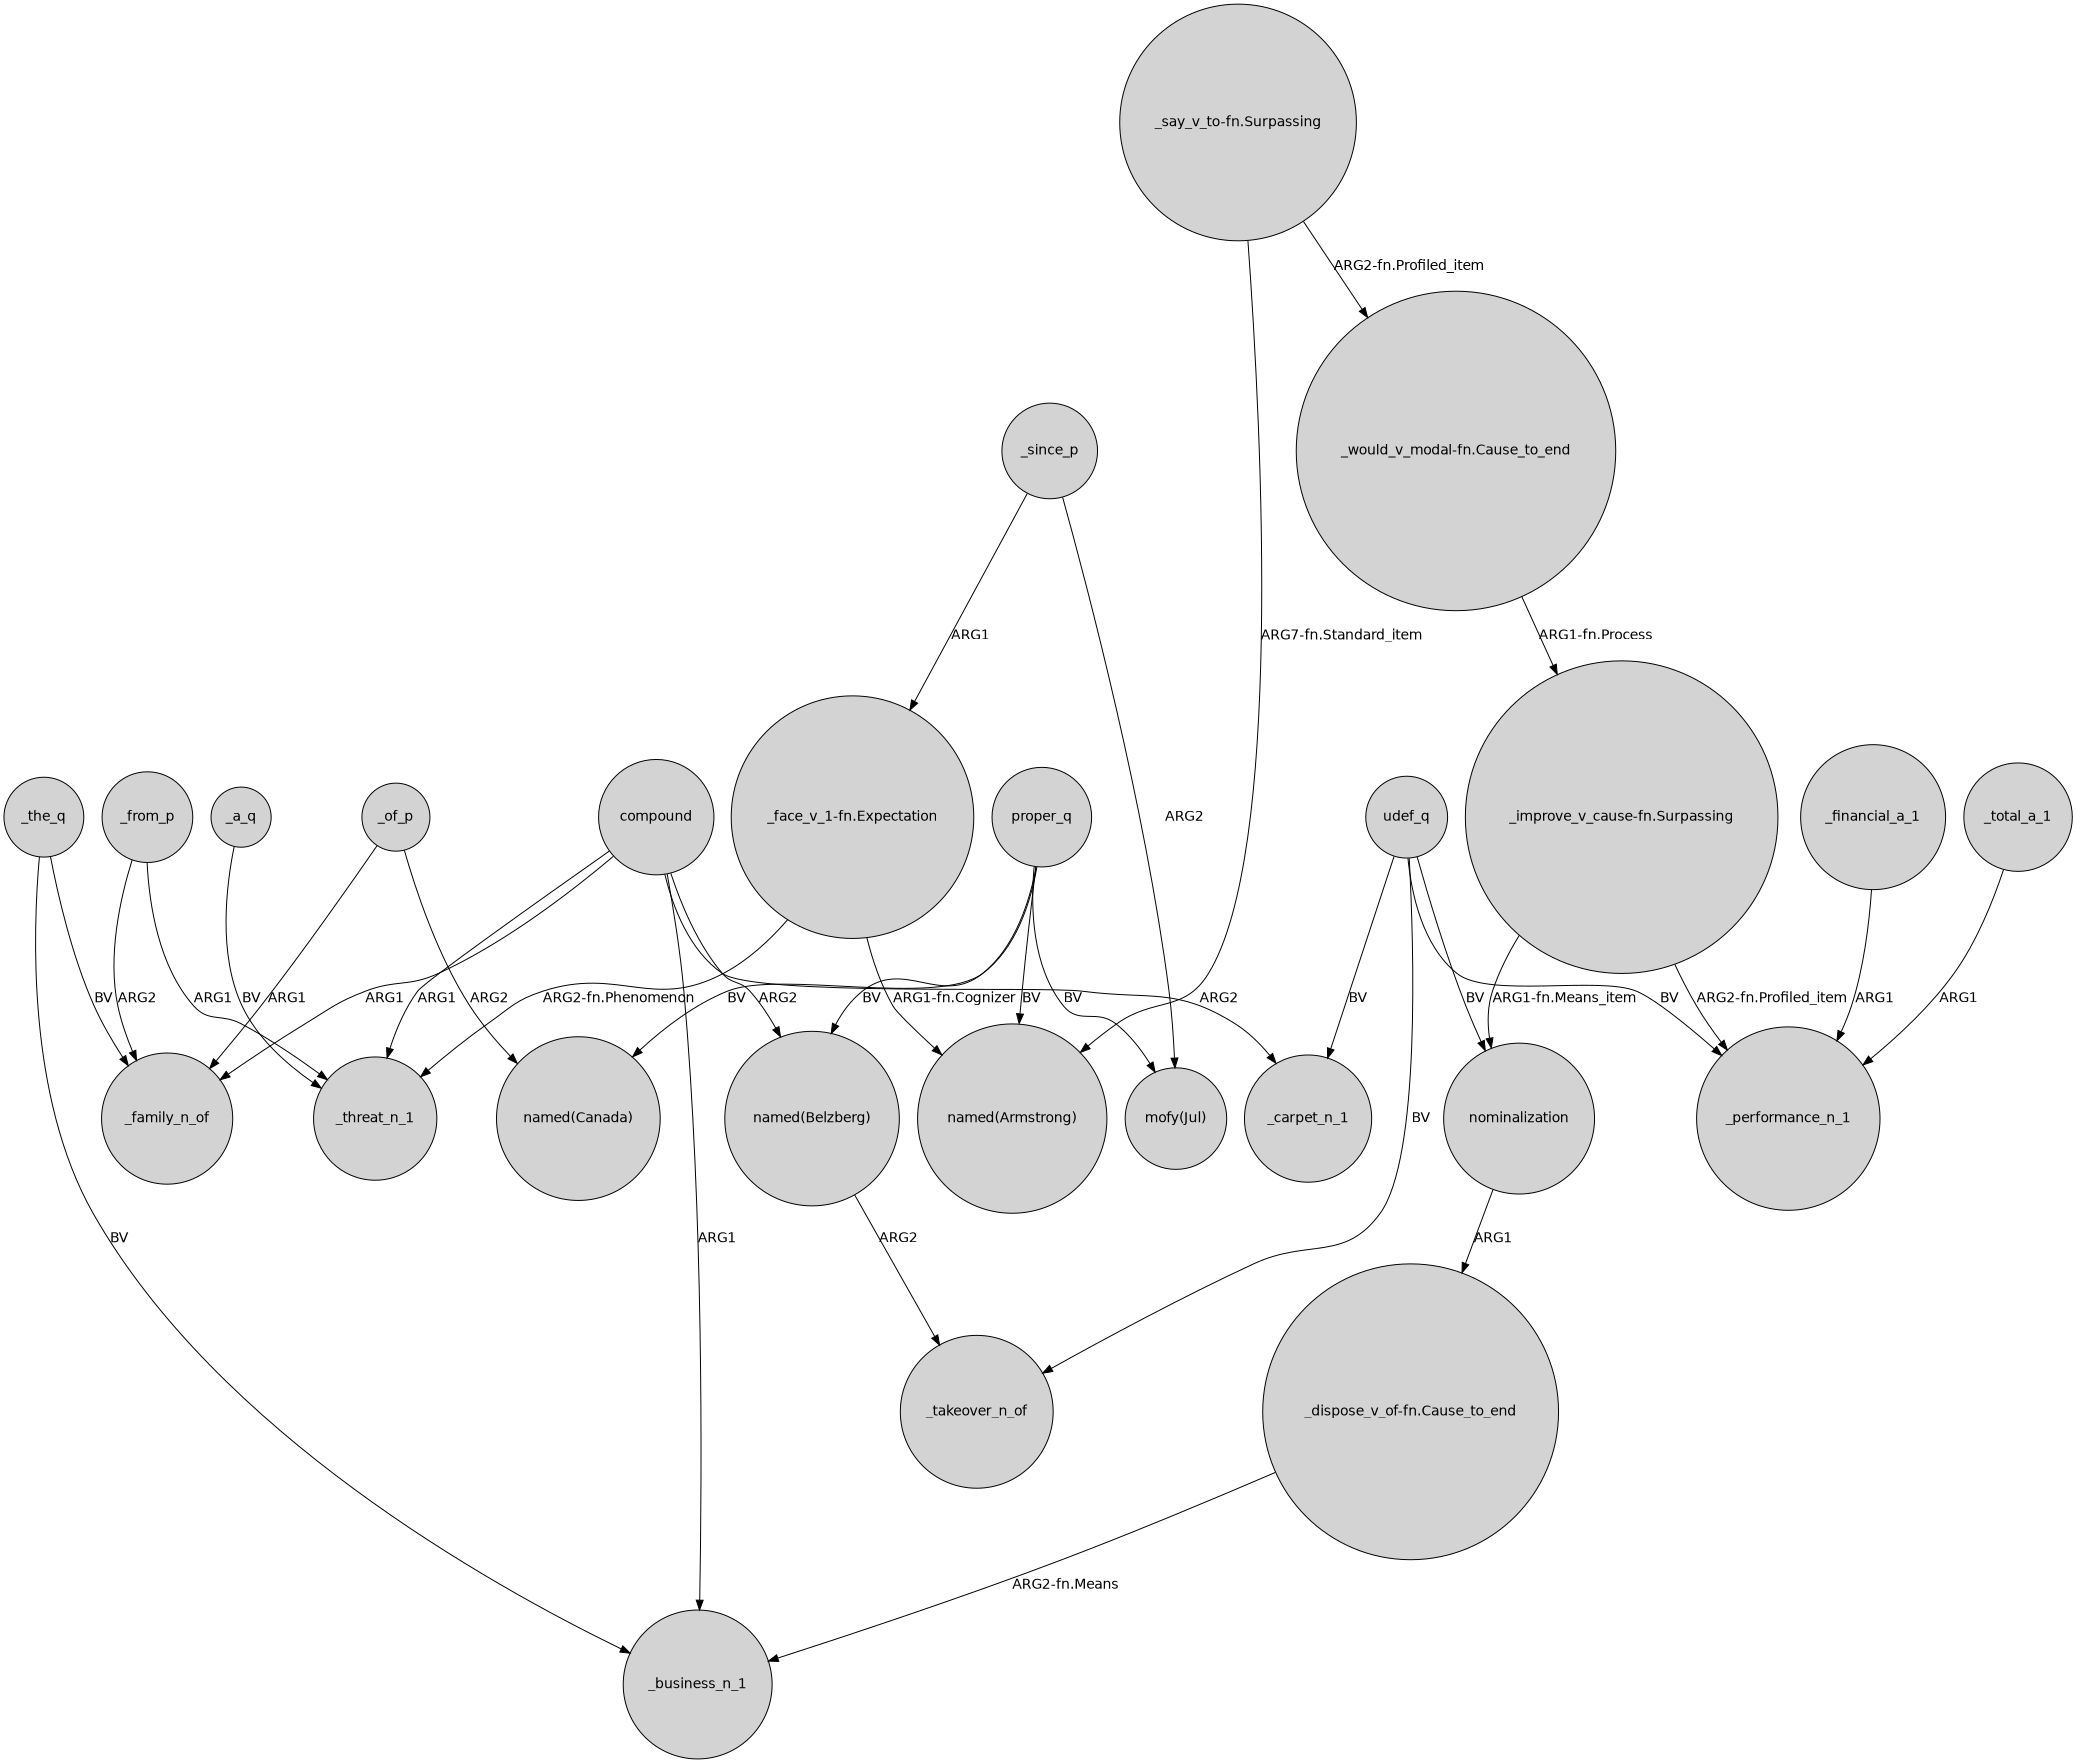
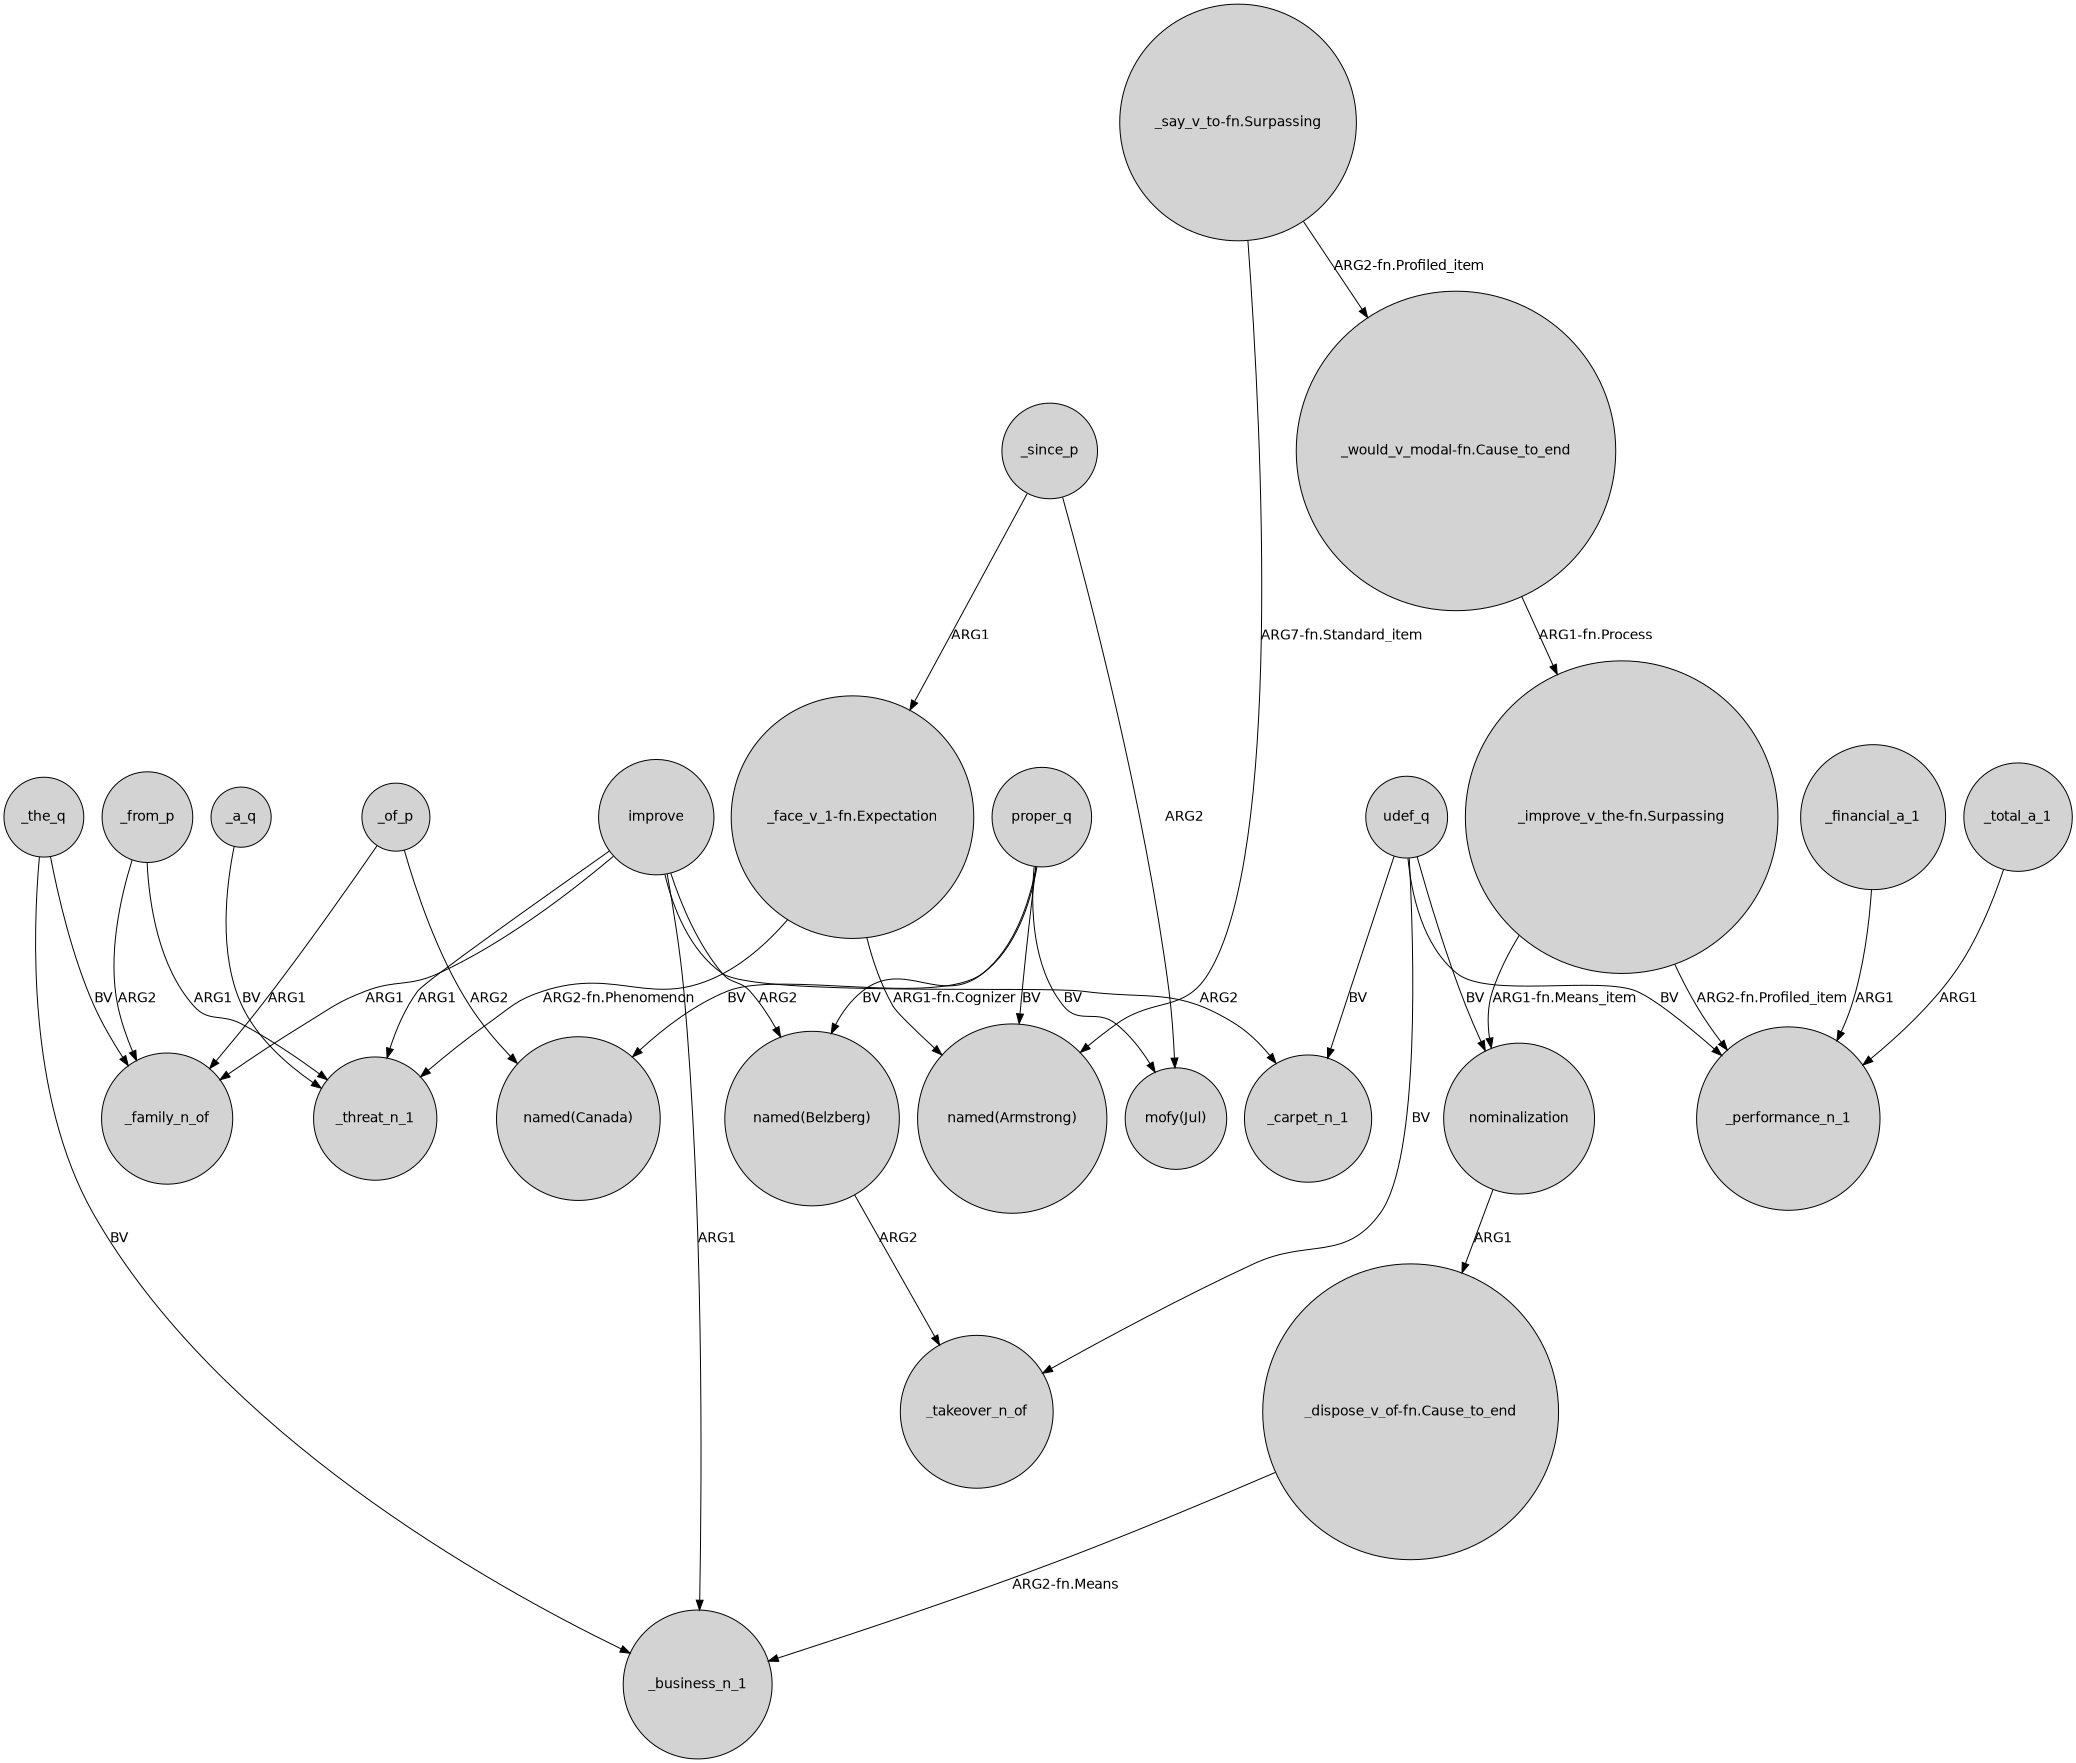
node "compound": label "compound" -> "improve"
node "_improve_v_cause-fn.Surpassing": label "_improve_v_cause-fn.Surpassing" -> "_improve_v_the-fn.Surpassing"
